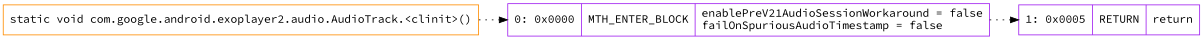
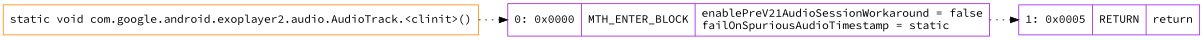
node "0: 0x0000": text "failOnSpuriousAudioTimestamp = false" -> "failOnSpuriousAudioTimestamp = static"
